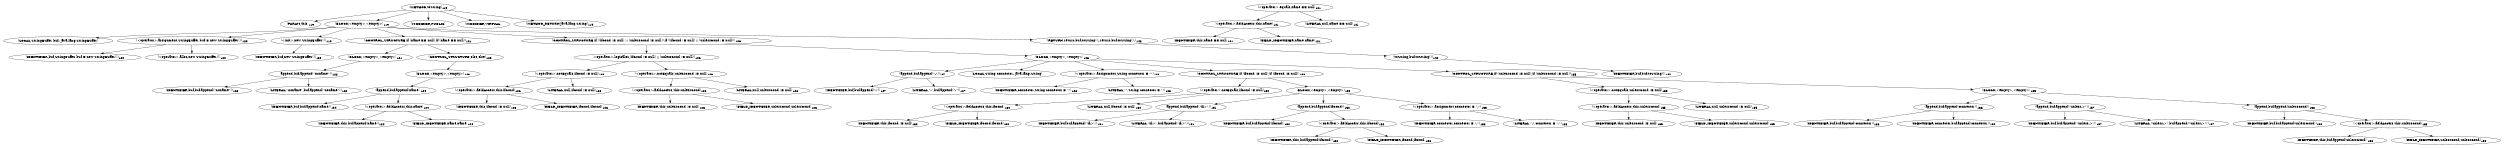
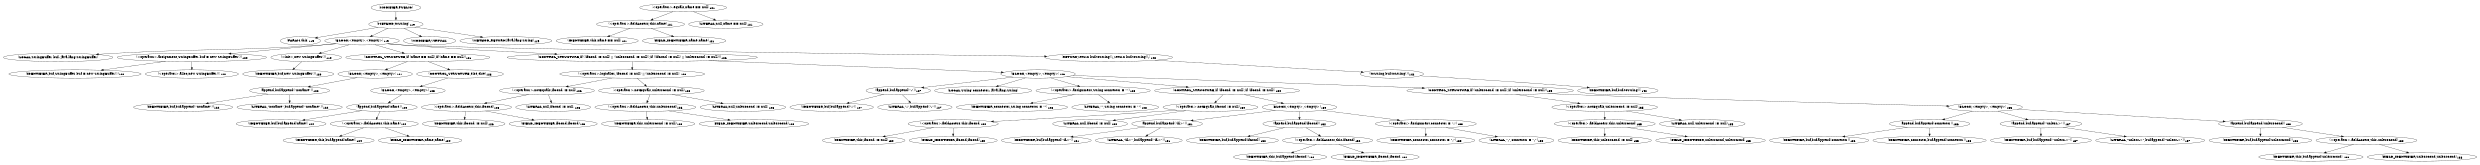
edge "(METHOD,toString)" -> "(MODIFIER,PUBLIC)": reversed
